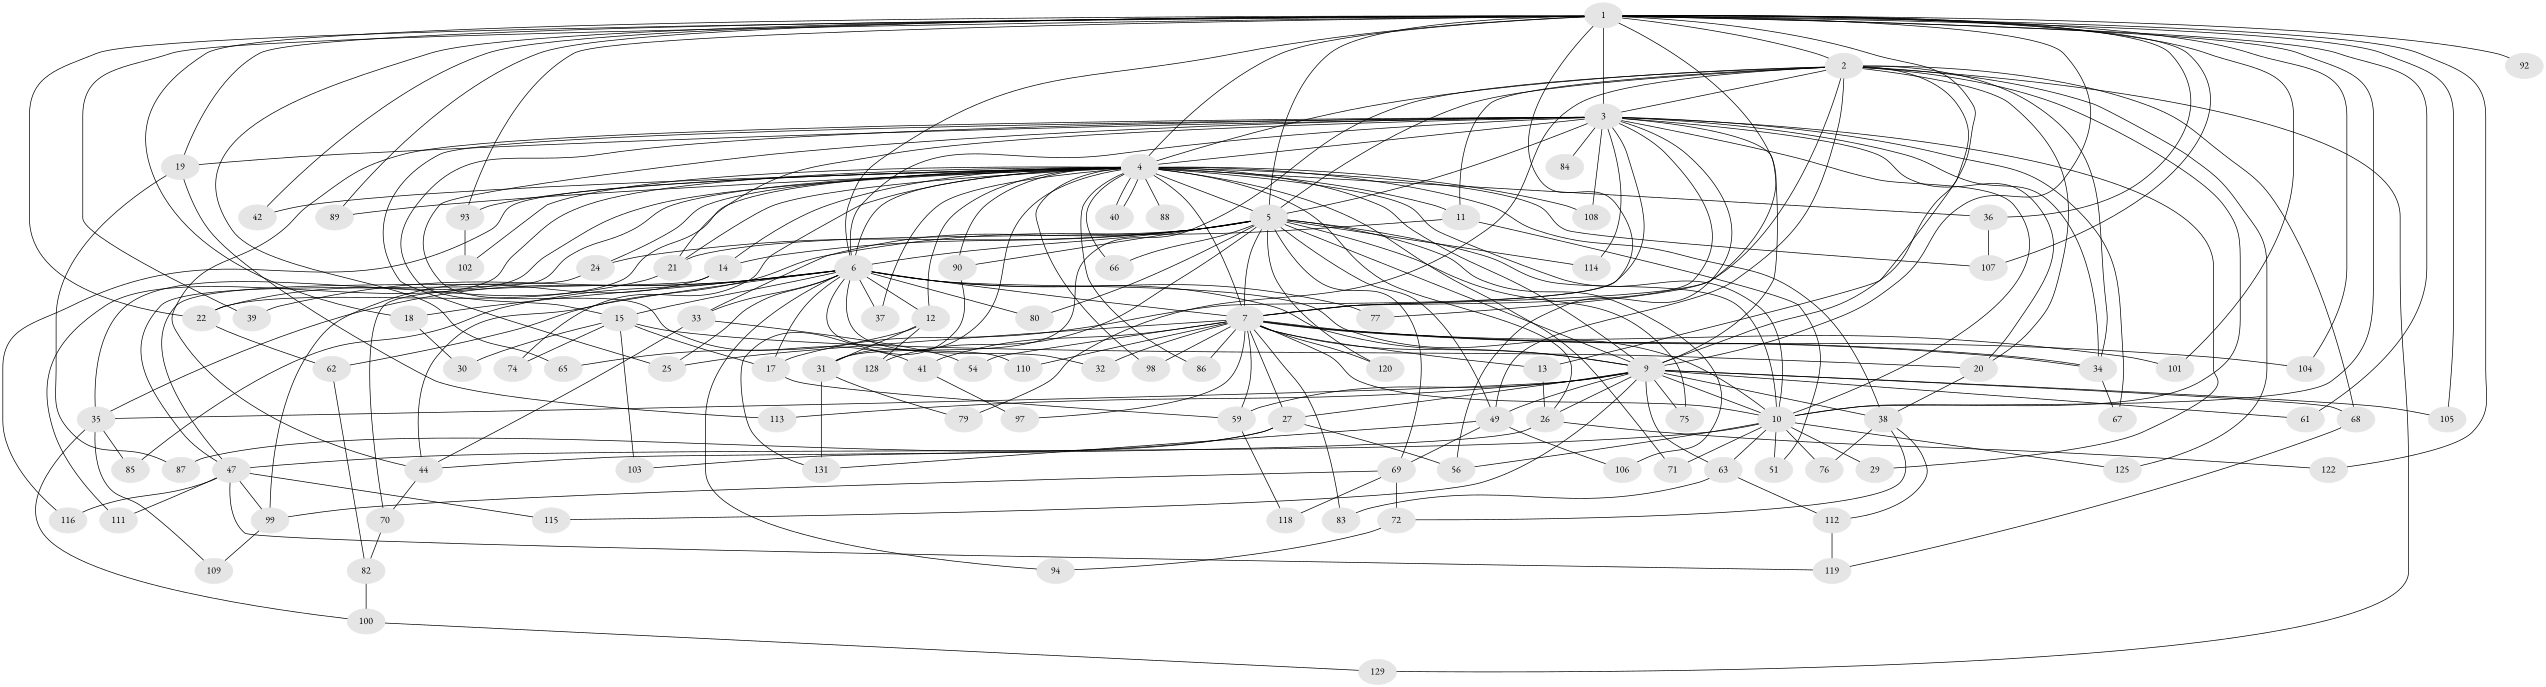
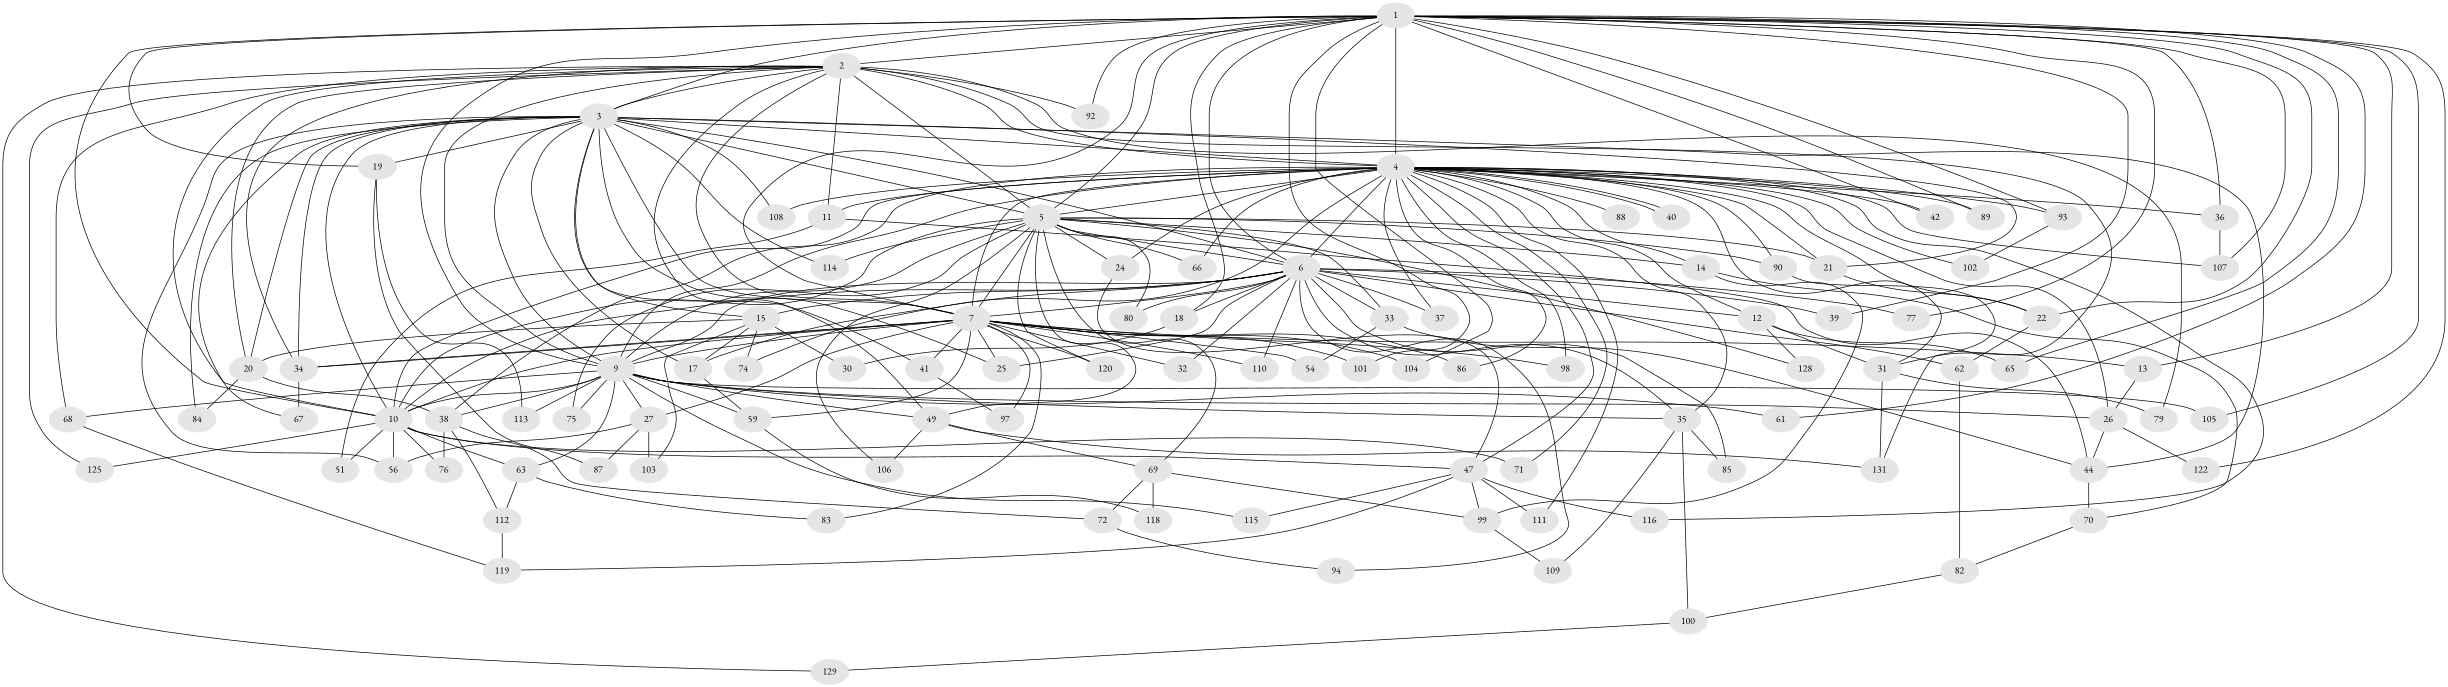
edge "2" -- "92": added
edge "20" -- "84": added
node "29": removed
